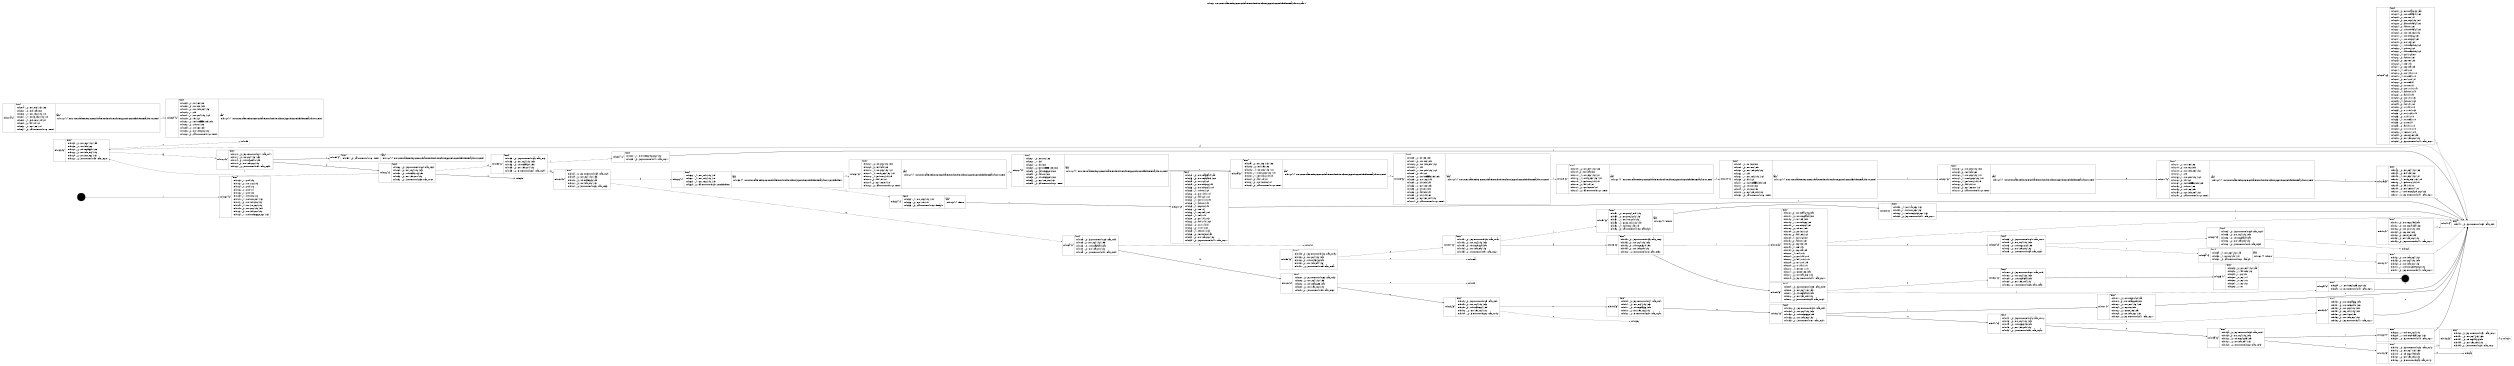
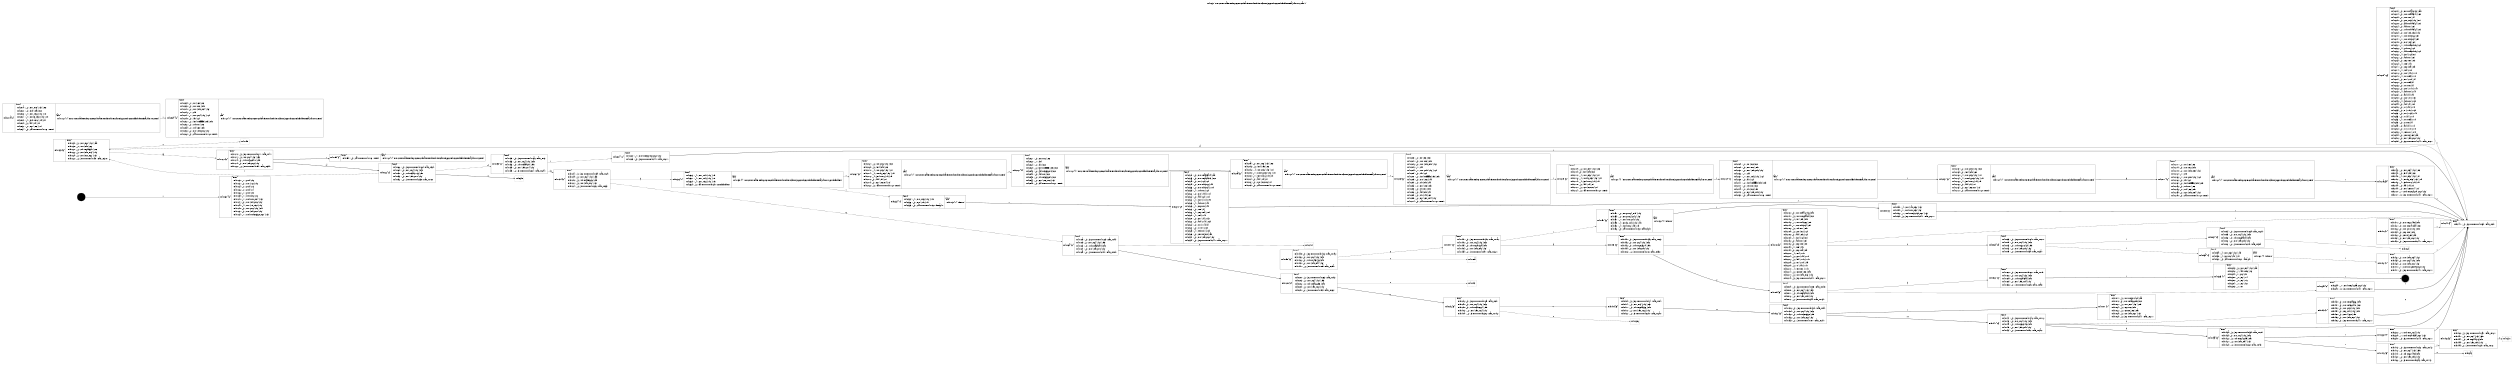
edge "0x401e77 [27]" -> "0x402441 [5]": now "0x401d41 [25]" -> "0x402441 [5]"
